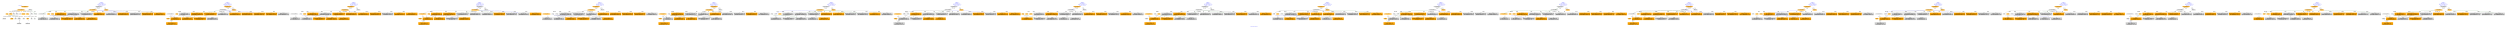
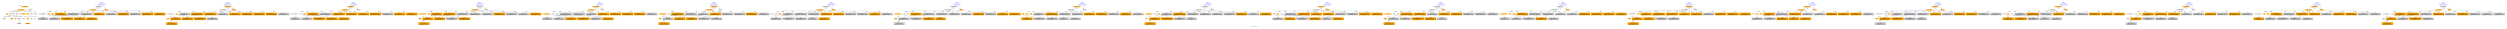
node "dimensions": fillcolor orange -> lightgrey
node "deathPlaceLabel": fillcolor lightgrey -> orange
